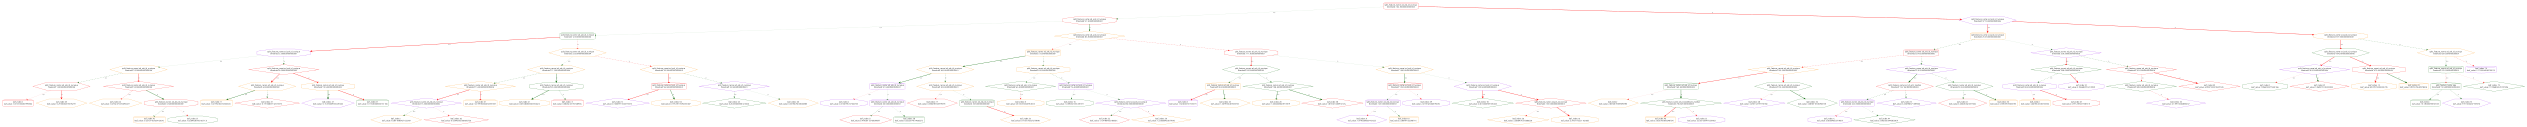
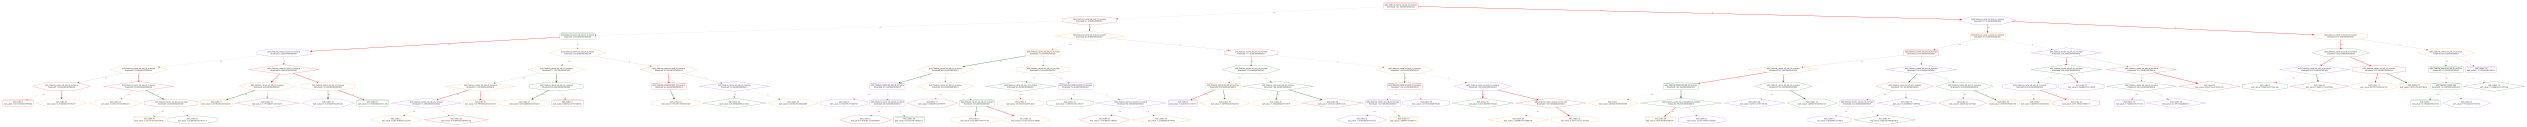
node "leaf_index: 10 leaf_value: 0.14009715506775353": removed
node "leaf_index: 13 leaf_value: 5.762840507075472": added
node "leaf_index: 33 leaf_value: 0.6554907154477259": added
